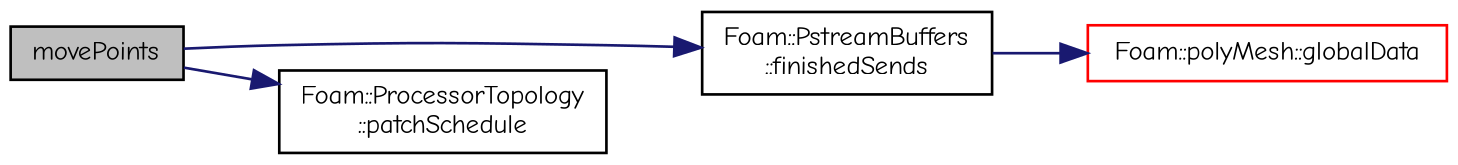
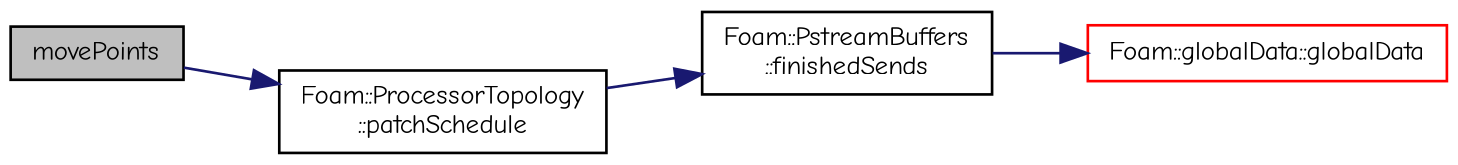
edge "movePoints" -> "Foam::PstreamBuffers ::finishedSends": now "Foam::ProcessorTopology ::patchSchedule" -> "Foam::PstreamBuffers ::finishedSends"
node "Foam::polyMesh::globalData": label "Foam::polyMesh::globalData" -> "Foam::globalData::globalData"
